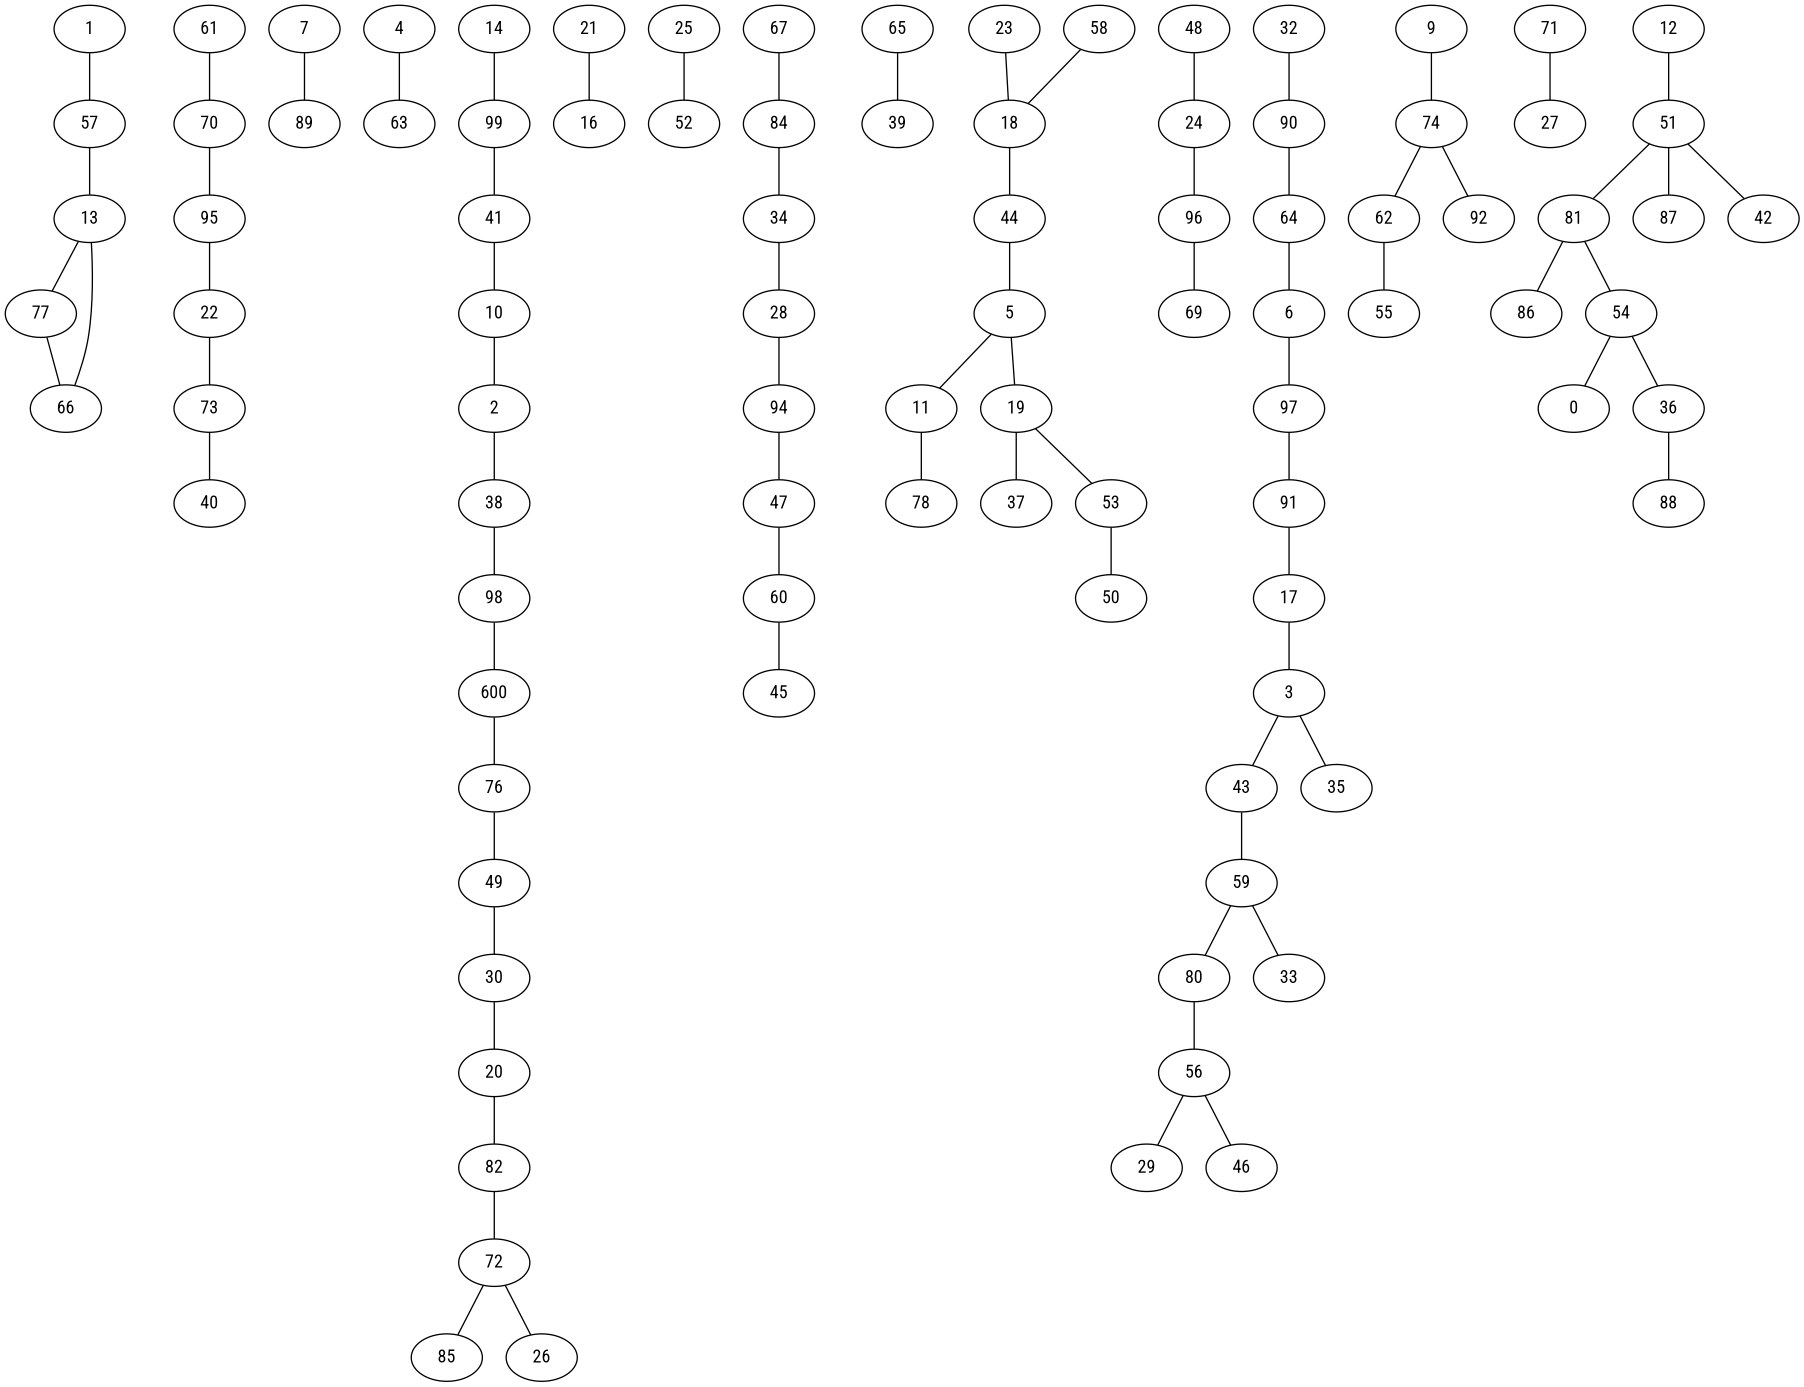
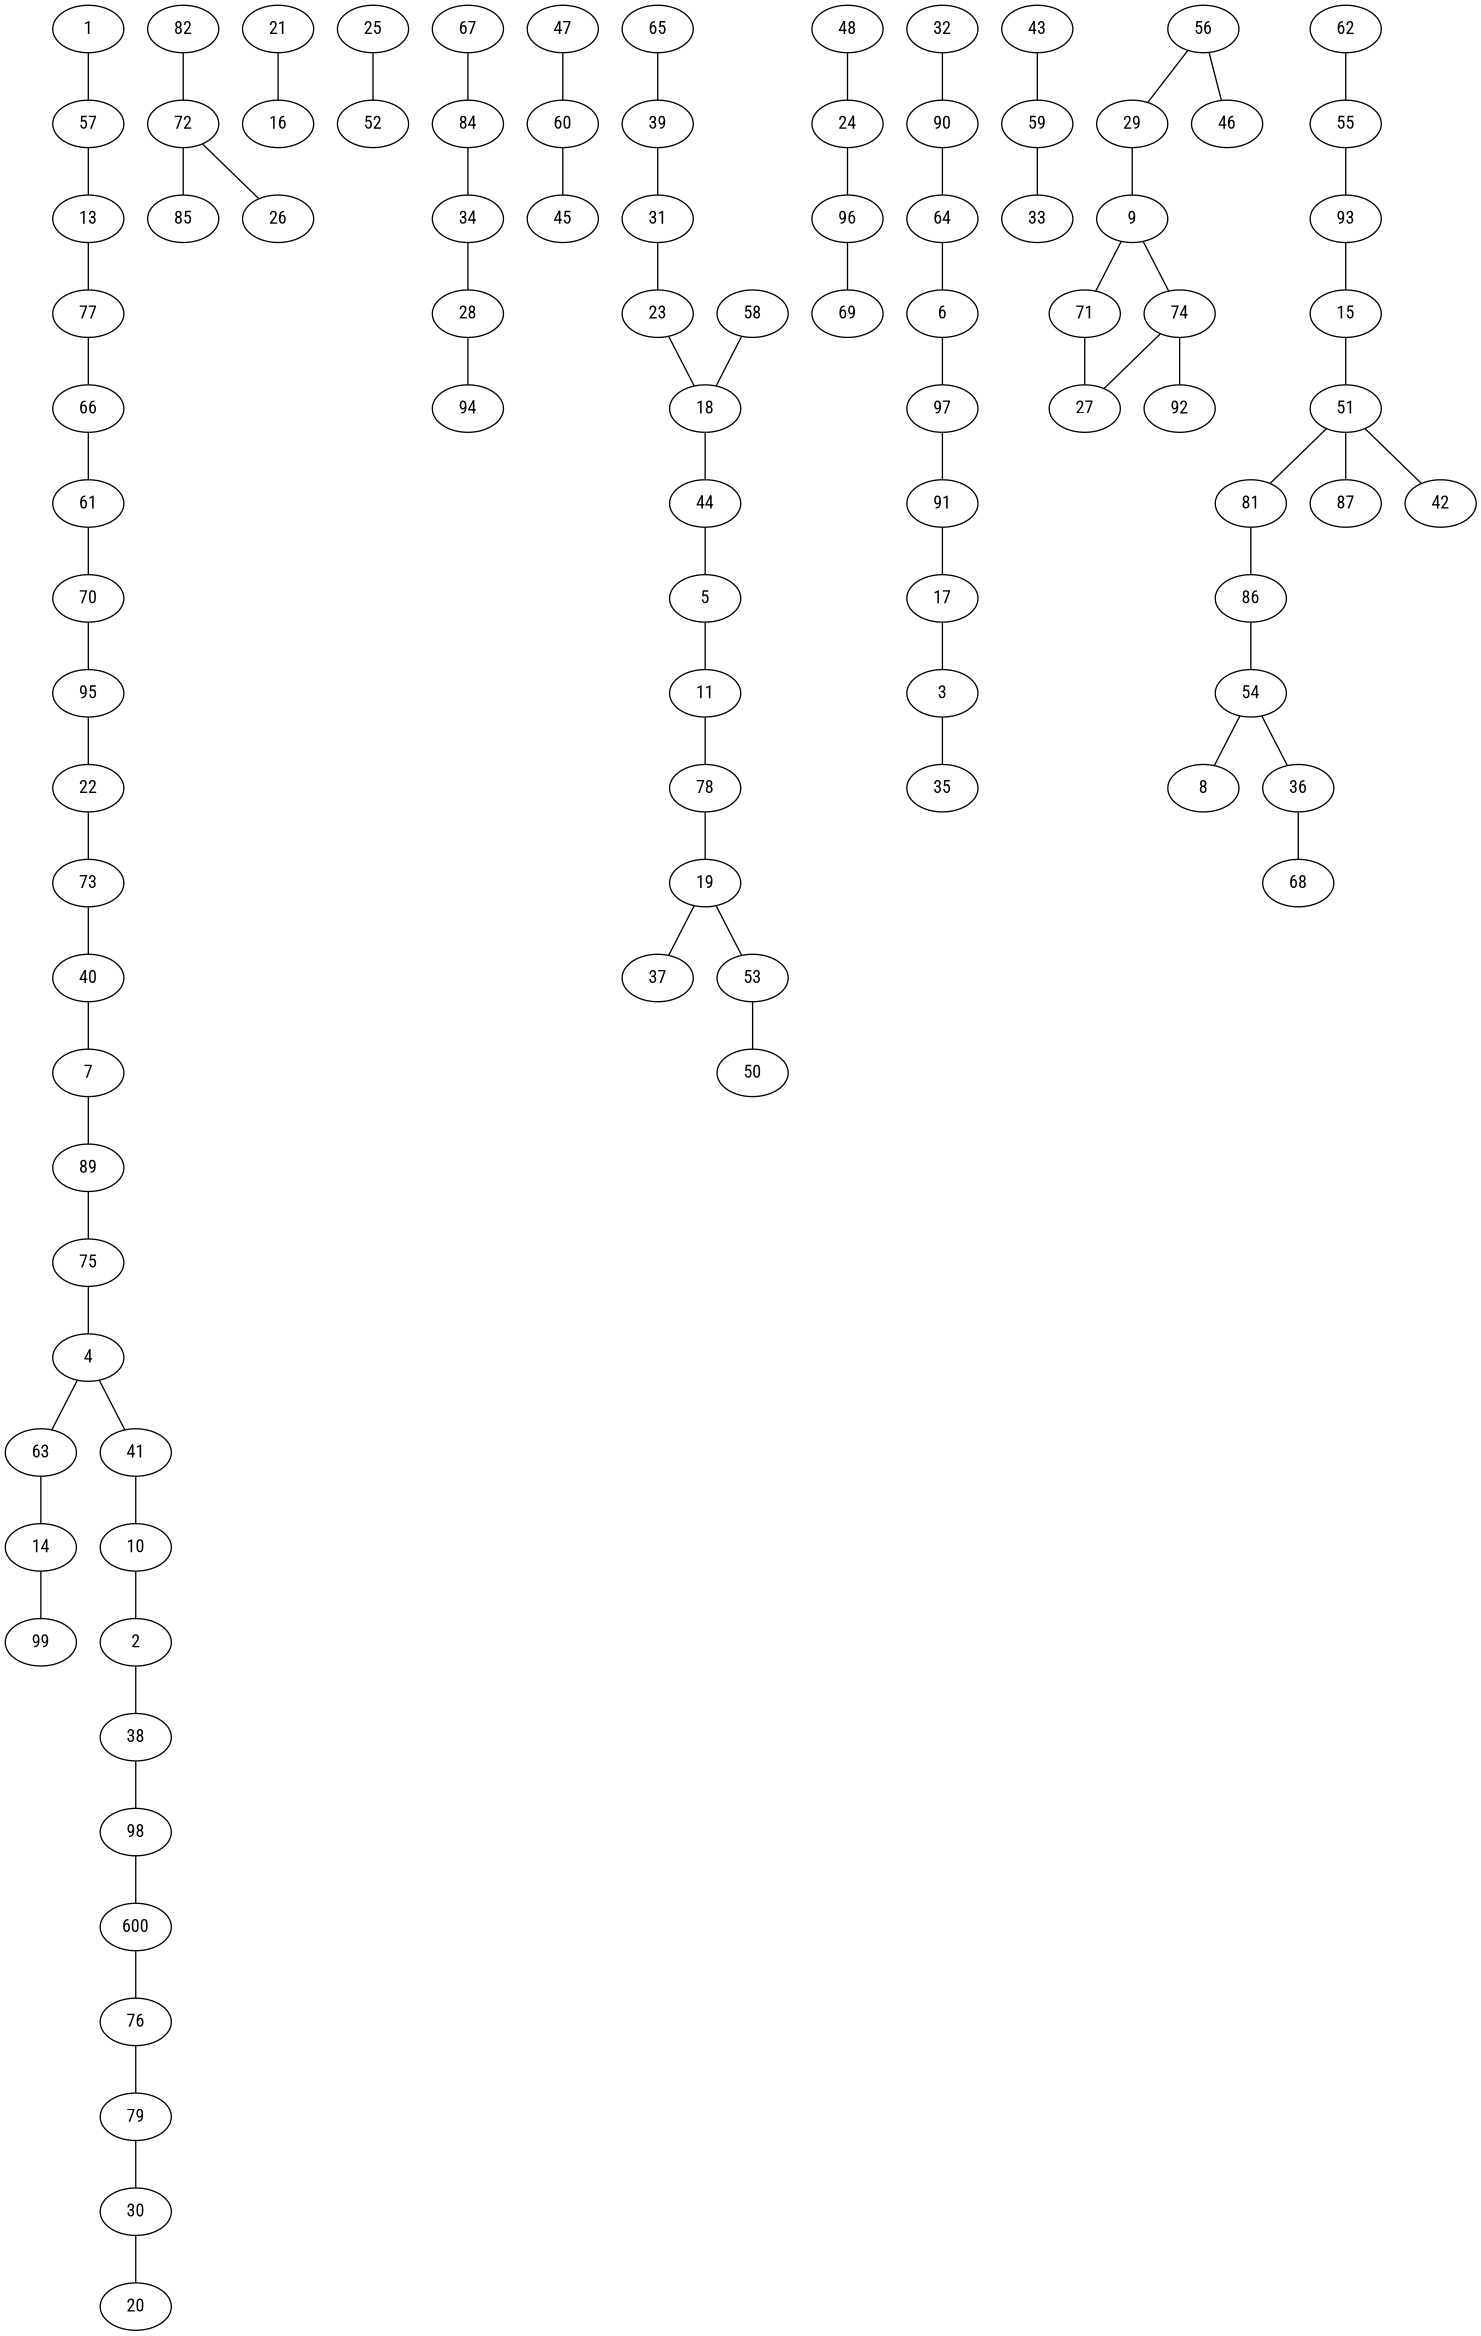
node "12": label "12" -> "15"
edge "99" -- "41": now "4" -- "41"
edge "29" -- "9": added
edge "74" -- "62": now "74" -- "27"
node "31": added
node "93": added
edge "9" -- "71": added
edge "81" -- "54": now "86" -- "54"
edge "13" -- "66": now "61" -- "66"
edge "5" -- "19": now "78" -- "19"
node "0": label "0" -> "8"
edge "94" -- "47": removed
node "88": label "88" -> "68"
edge "3" -- "43": removed
node "49": label "49" -> "79"
node "80": removed
edge "40" -- "7": added
edge "20" -- "82": removed
node "75": added
edge "63" -- "14": added
